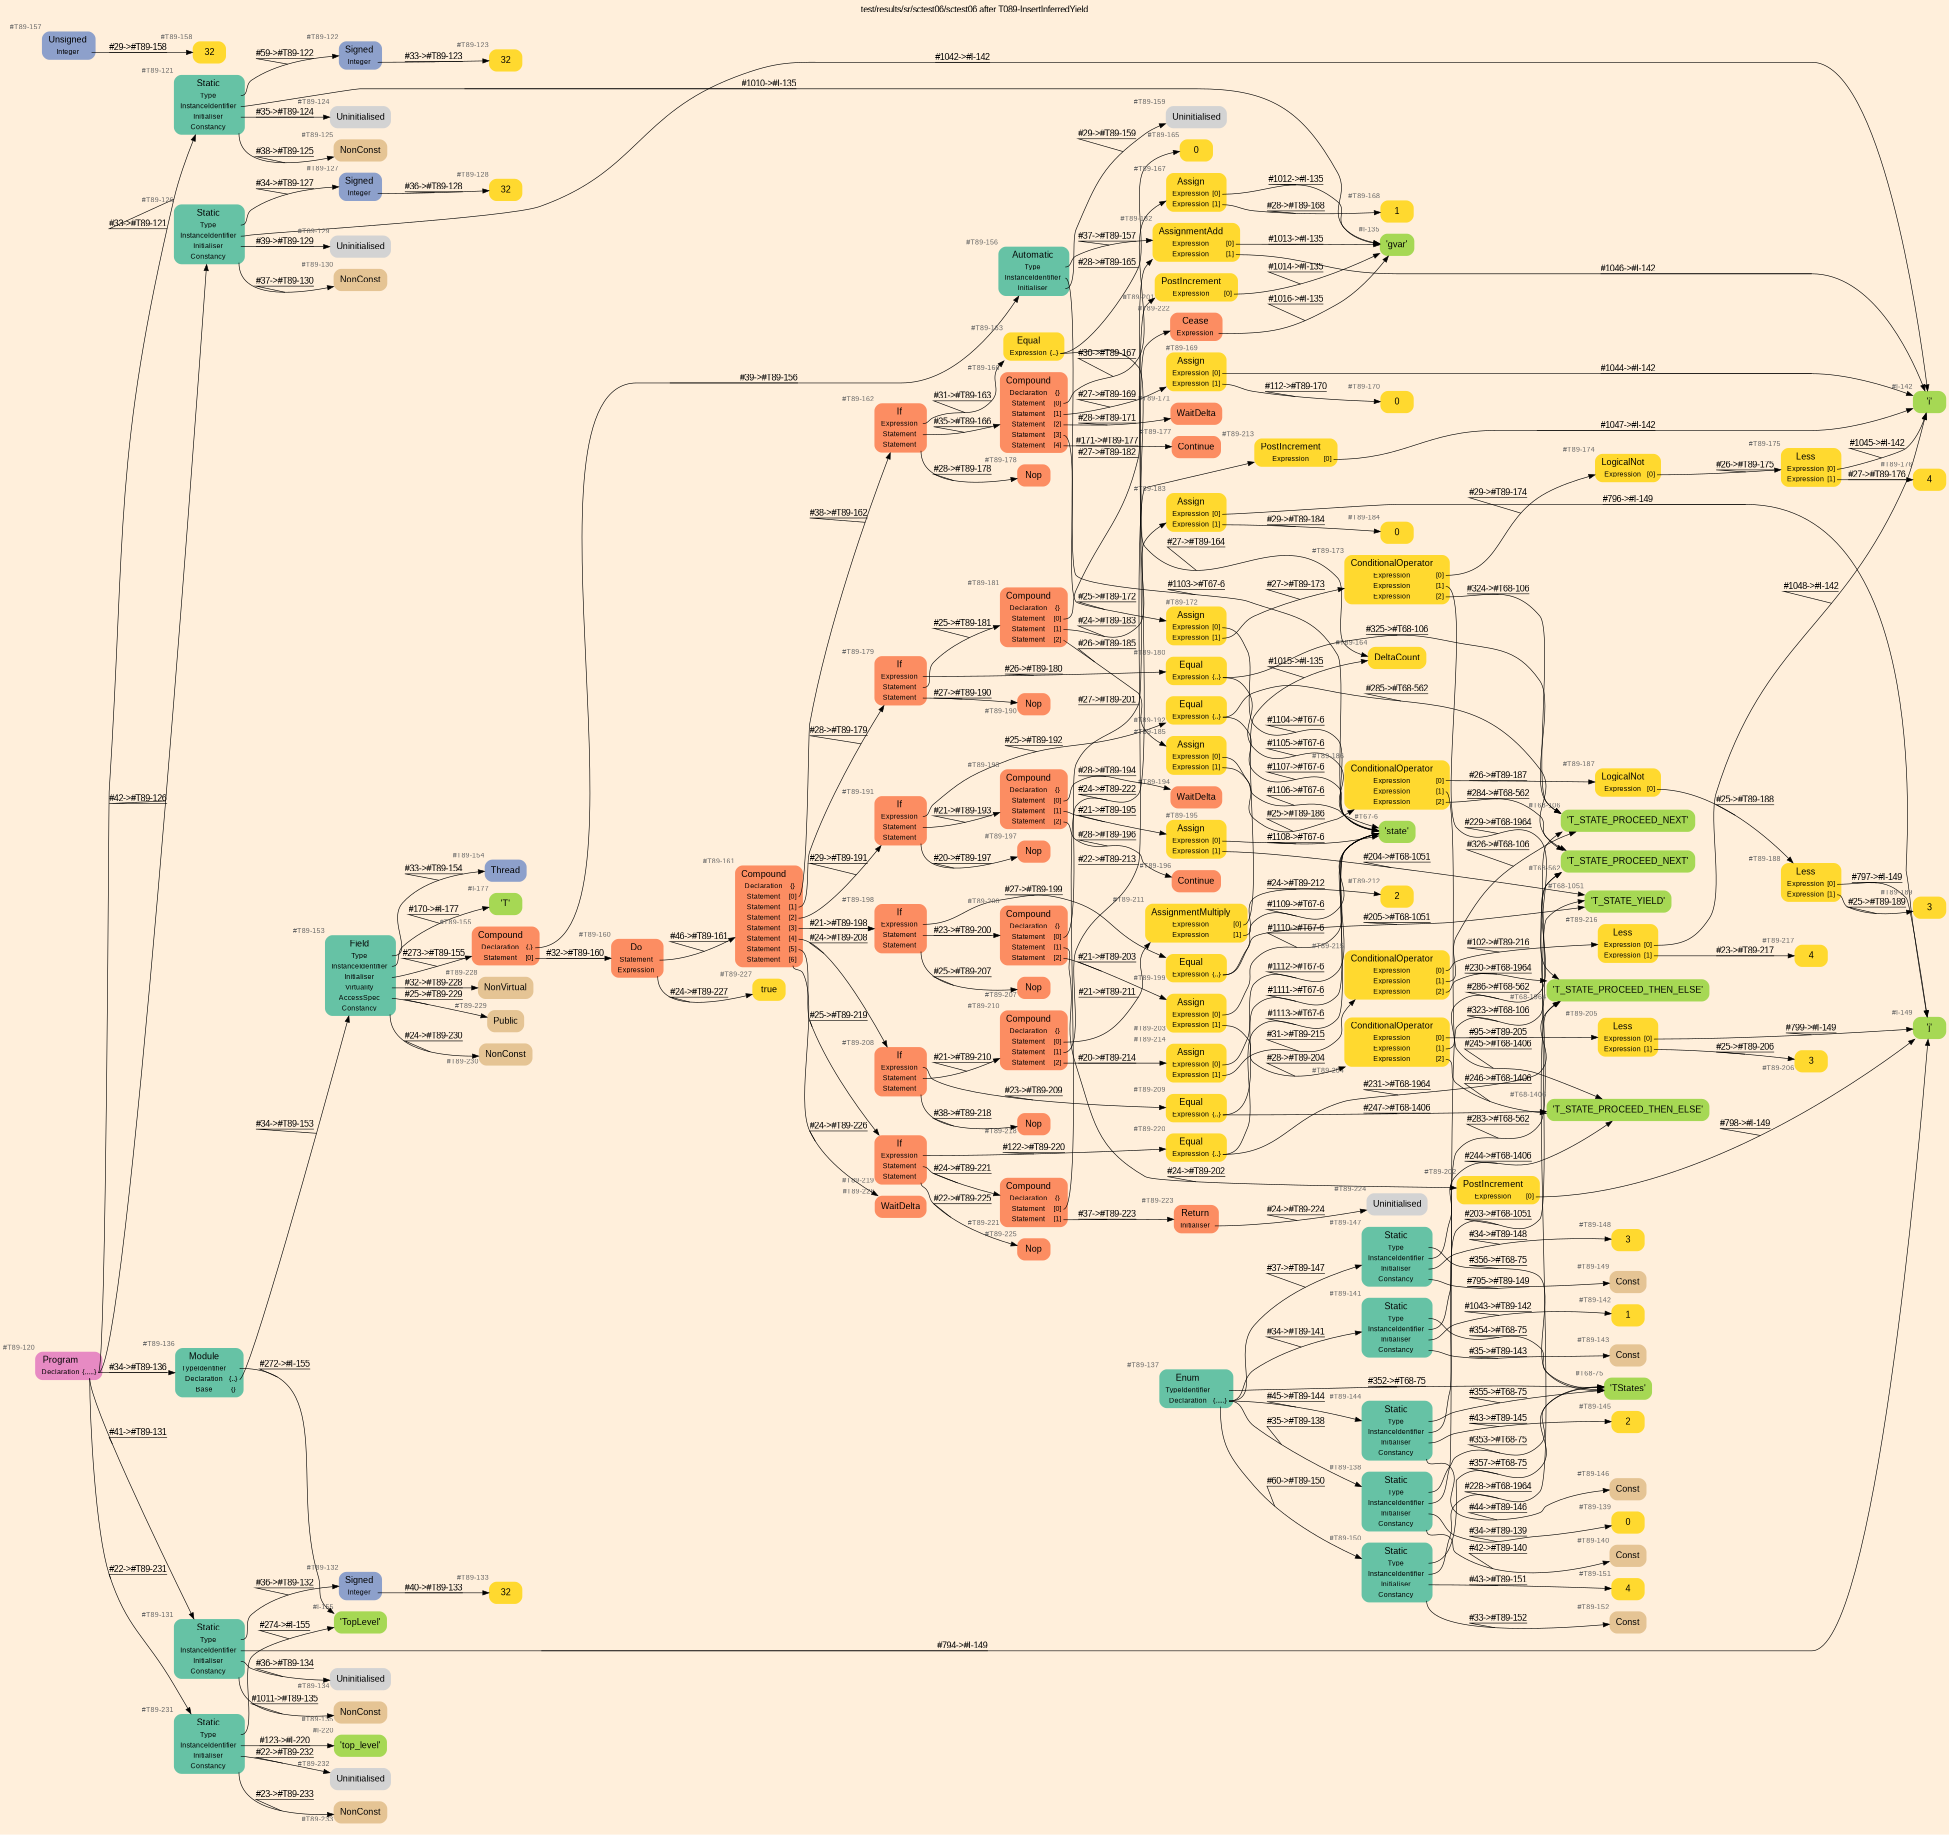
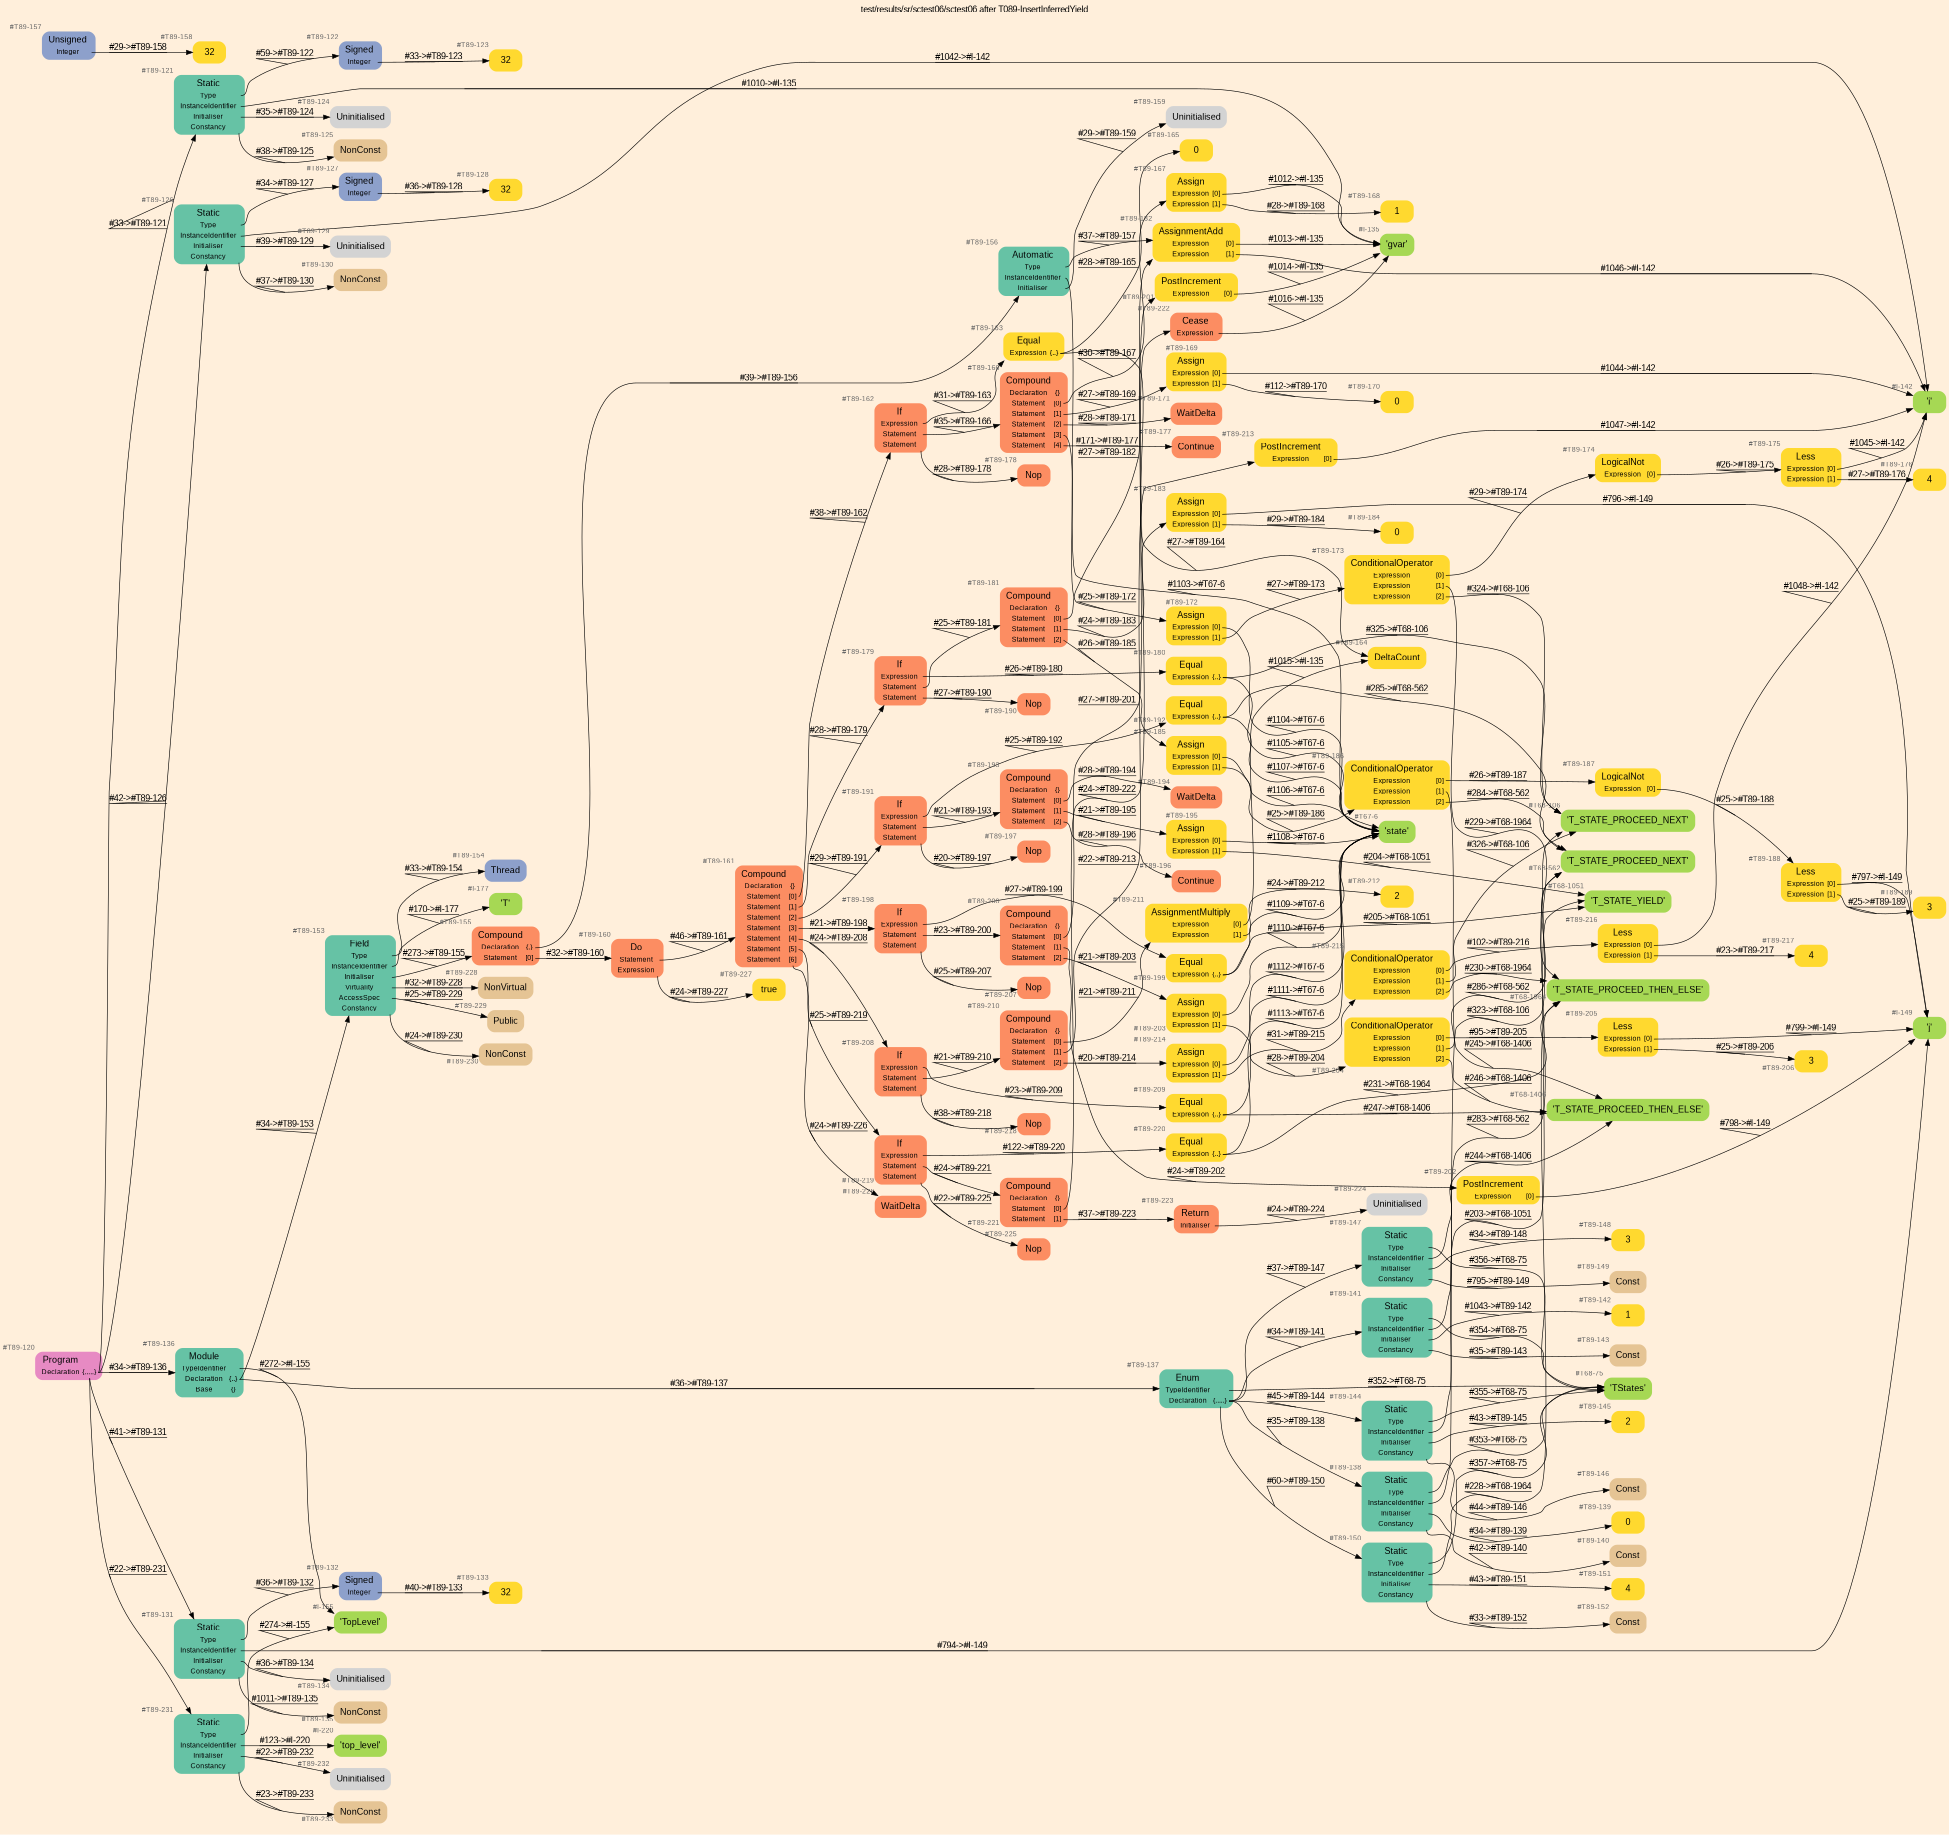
edge "Module" -> "Enum": added, label "#36->#T89-137"
